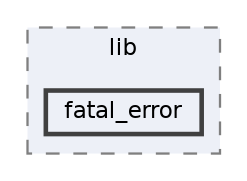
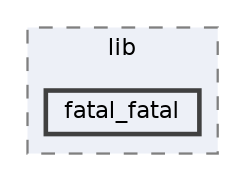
node "fatal_error": label "fatal_error" -> "fatal_fatal"
